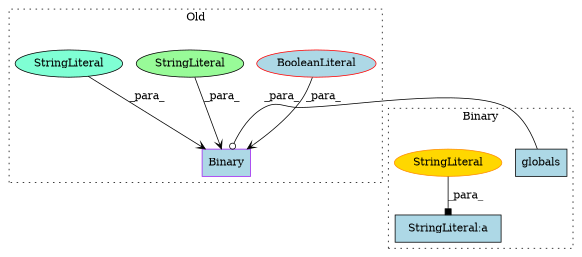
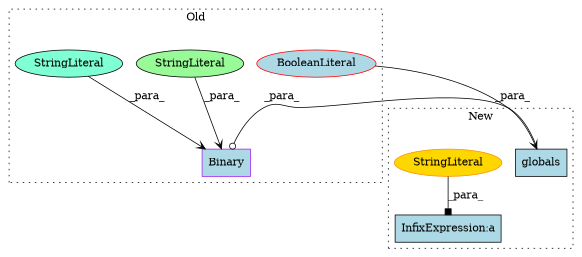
edge "BooleanLiteral" -> "Binary": now "BooleanLiteral" -> "globals"
cluster "Binary": label "Binary" -> "New"
node "StringLiteral:a": label "StringLiteral:a" -> "InfixExpression:a"
